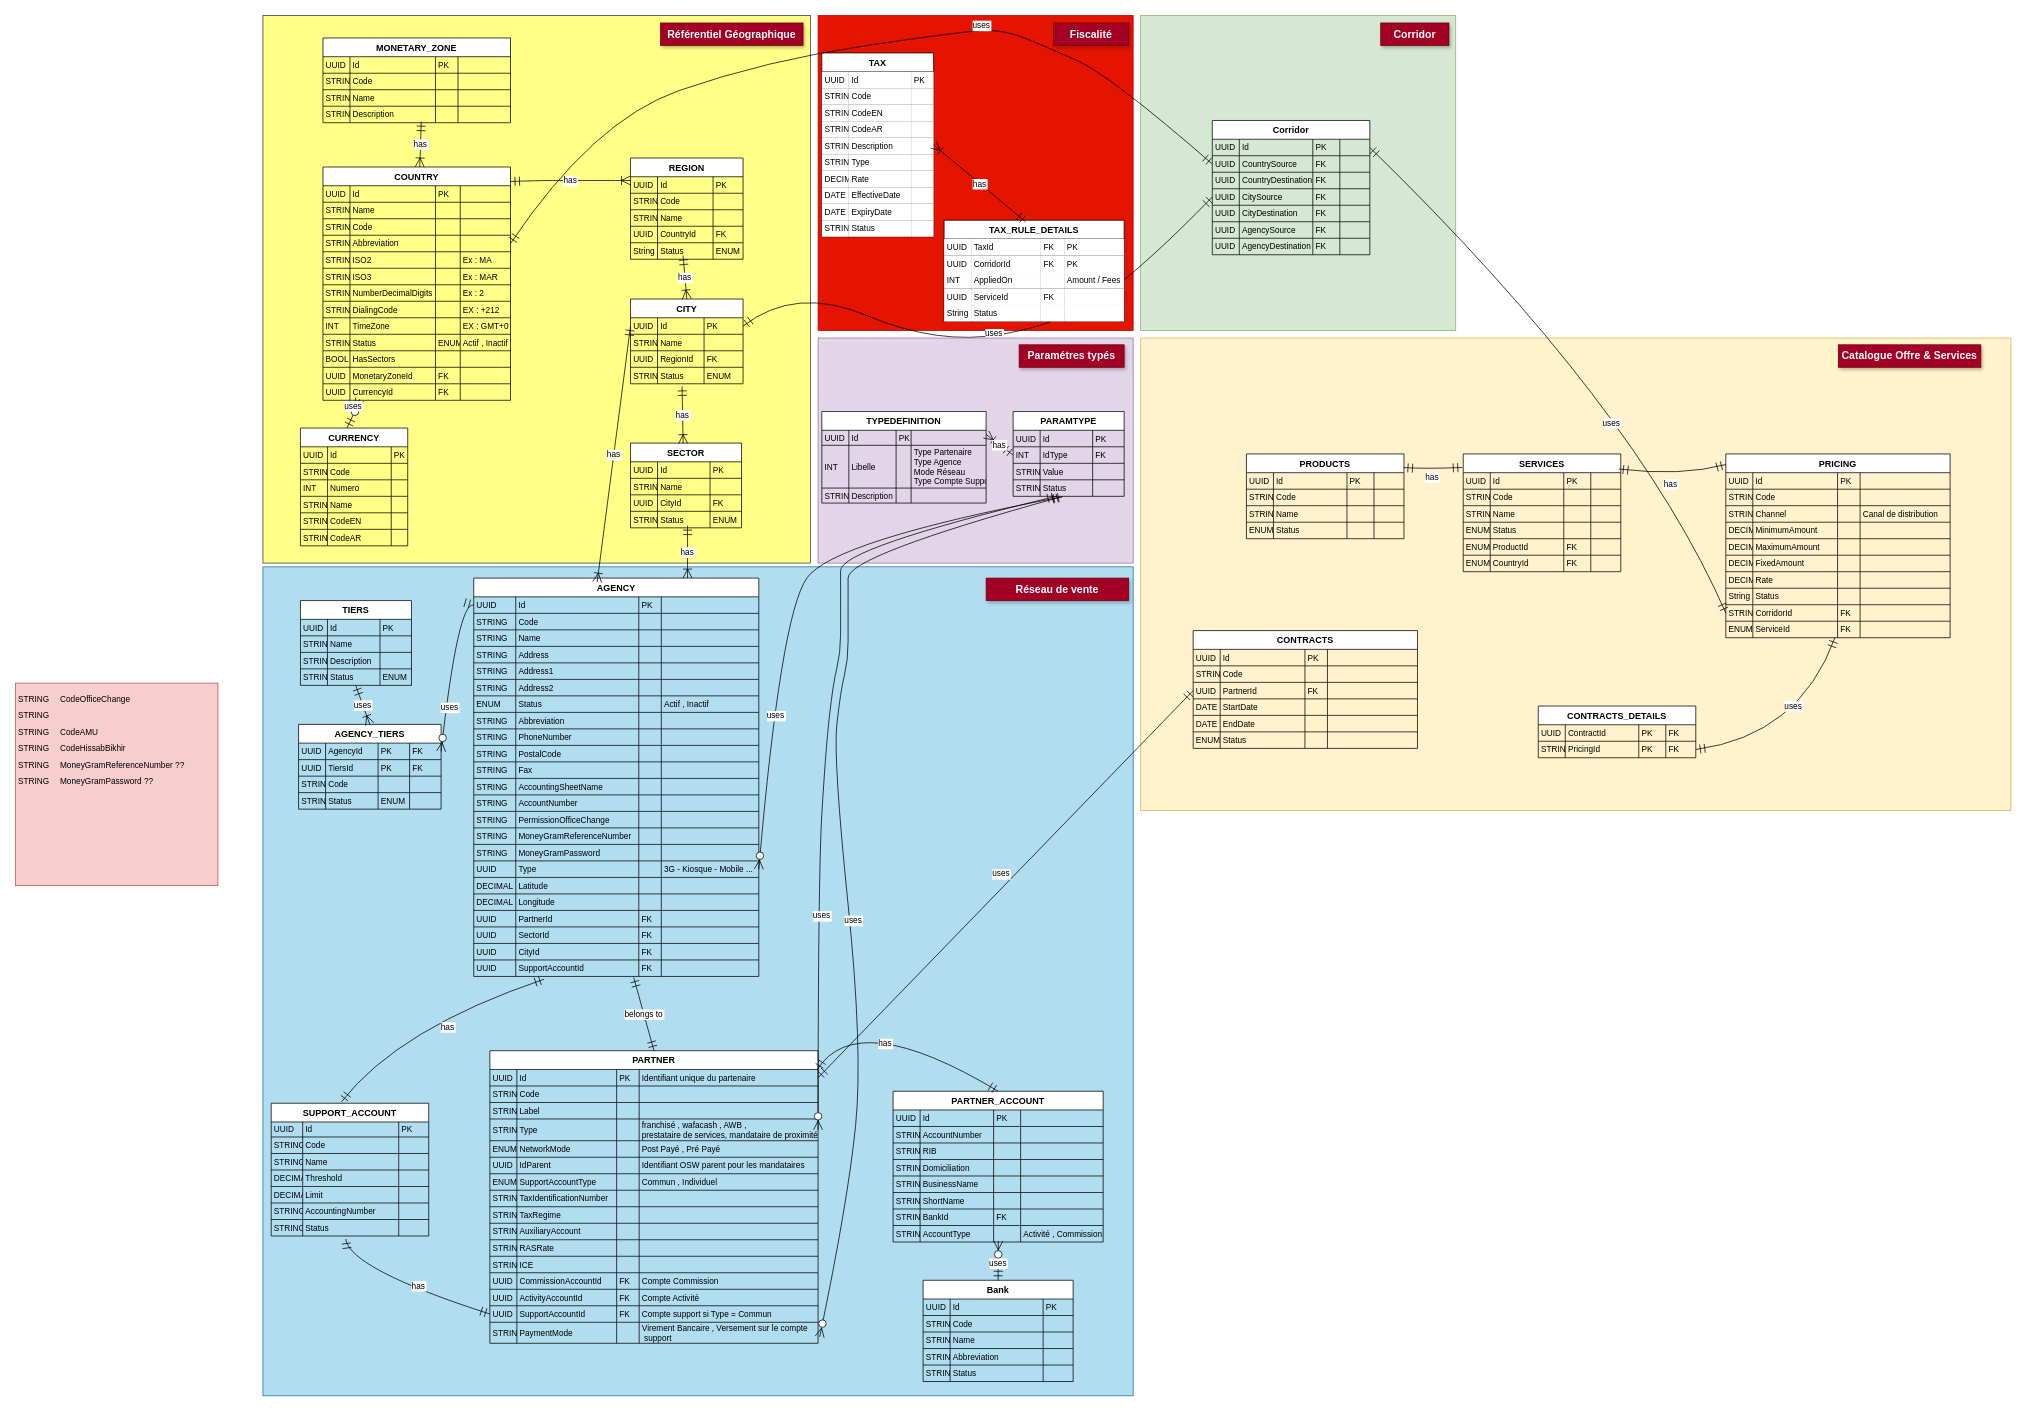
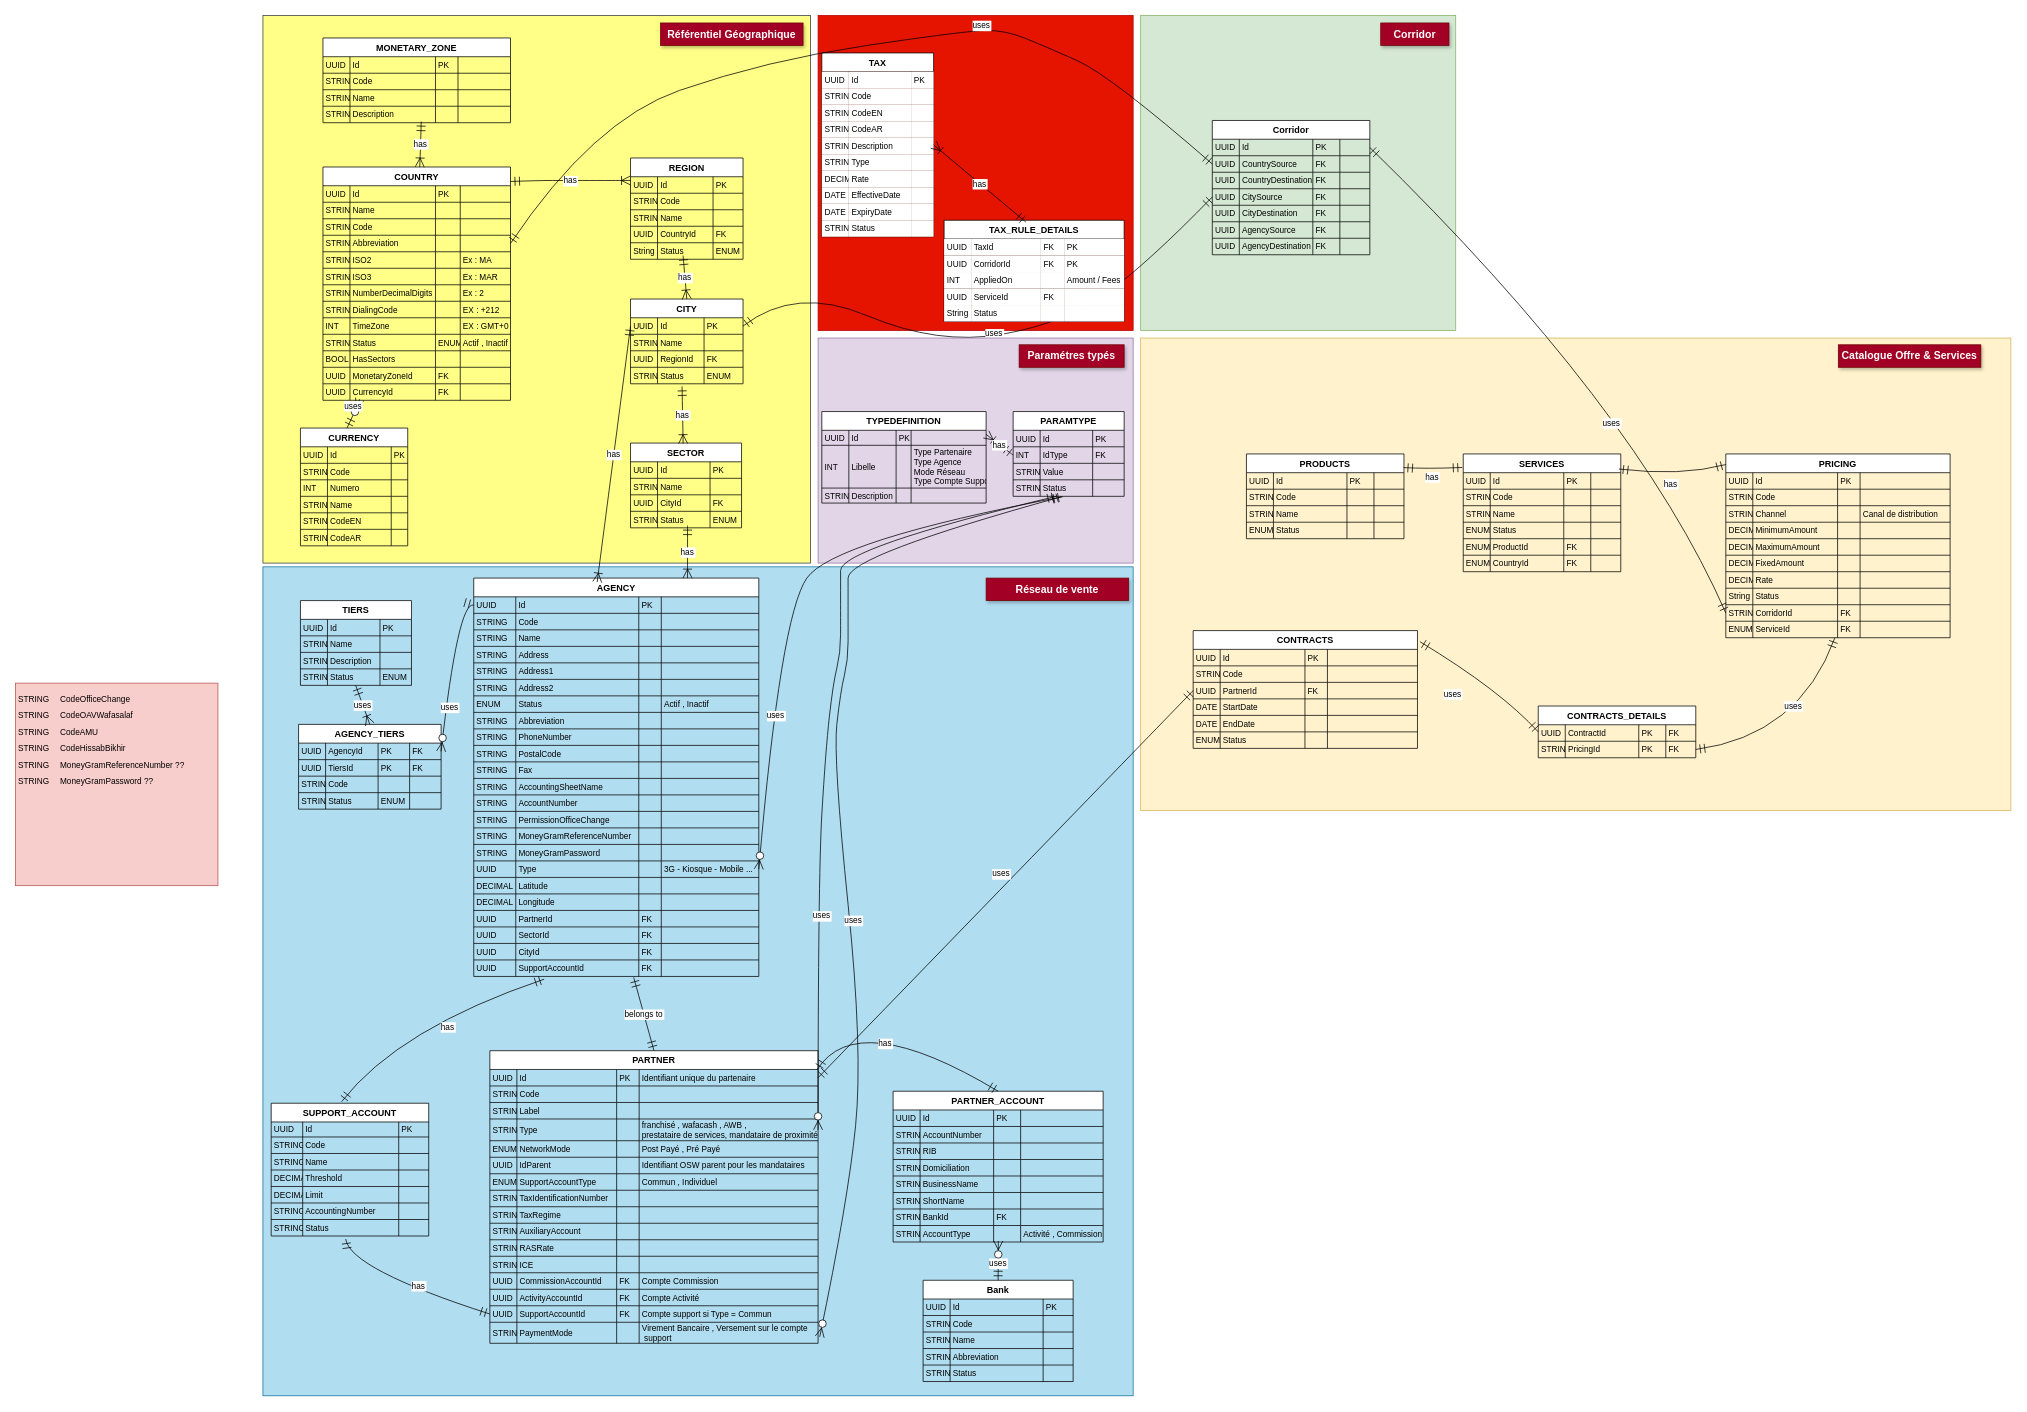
node "Fiscalité": removed
edge "CONTRACTS" -- "CONTRACTS_DETAILS": added, label "uses"
node "CodeOAVWafasalaf": added
